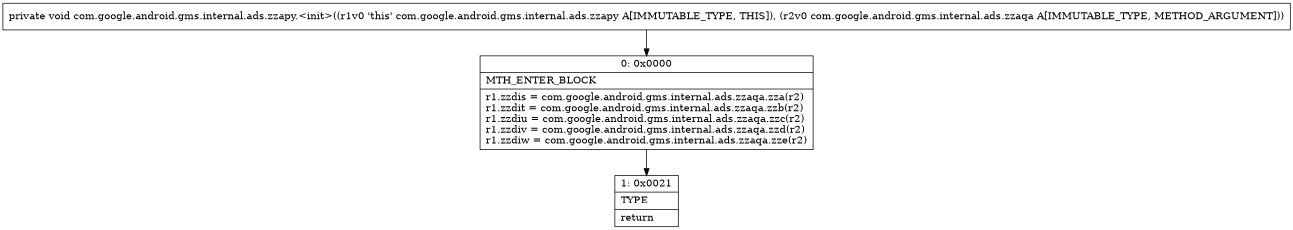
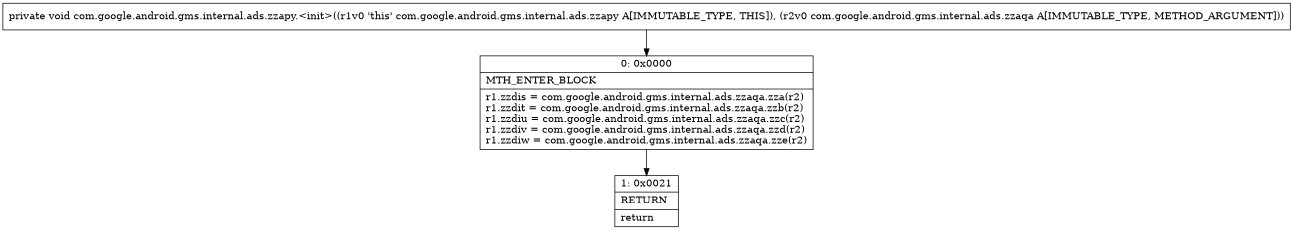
node "1: 0x0021": text "TYPE" -> "RETURN"
